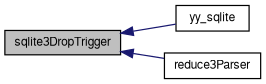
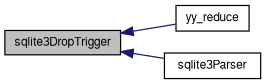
node "yy_sqlite": label "yy_sqlite" -> "yy_reduce"
node "reduce3Parser": label "reduce3Parser" -> "sqlite3Parser"
